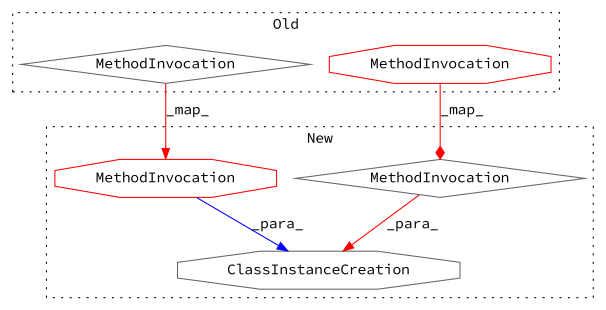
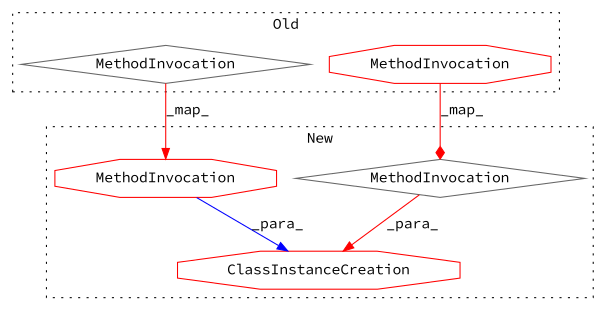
node "ClassInstanceCreation": color gray40 -> red
